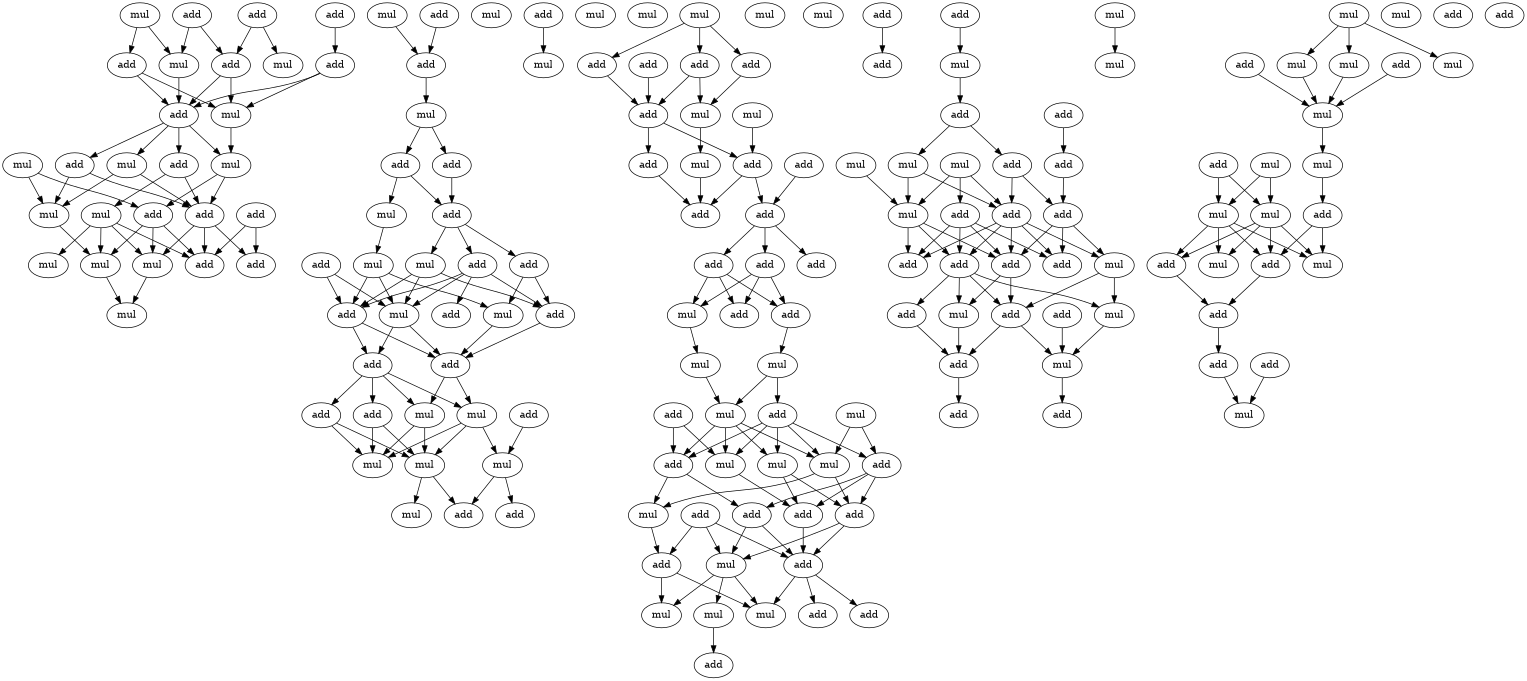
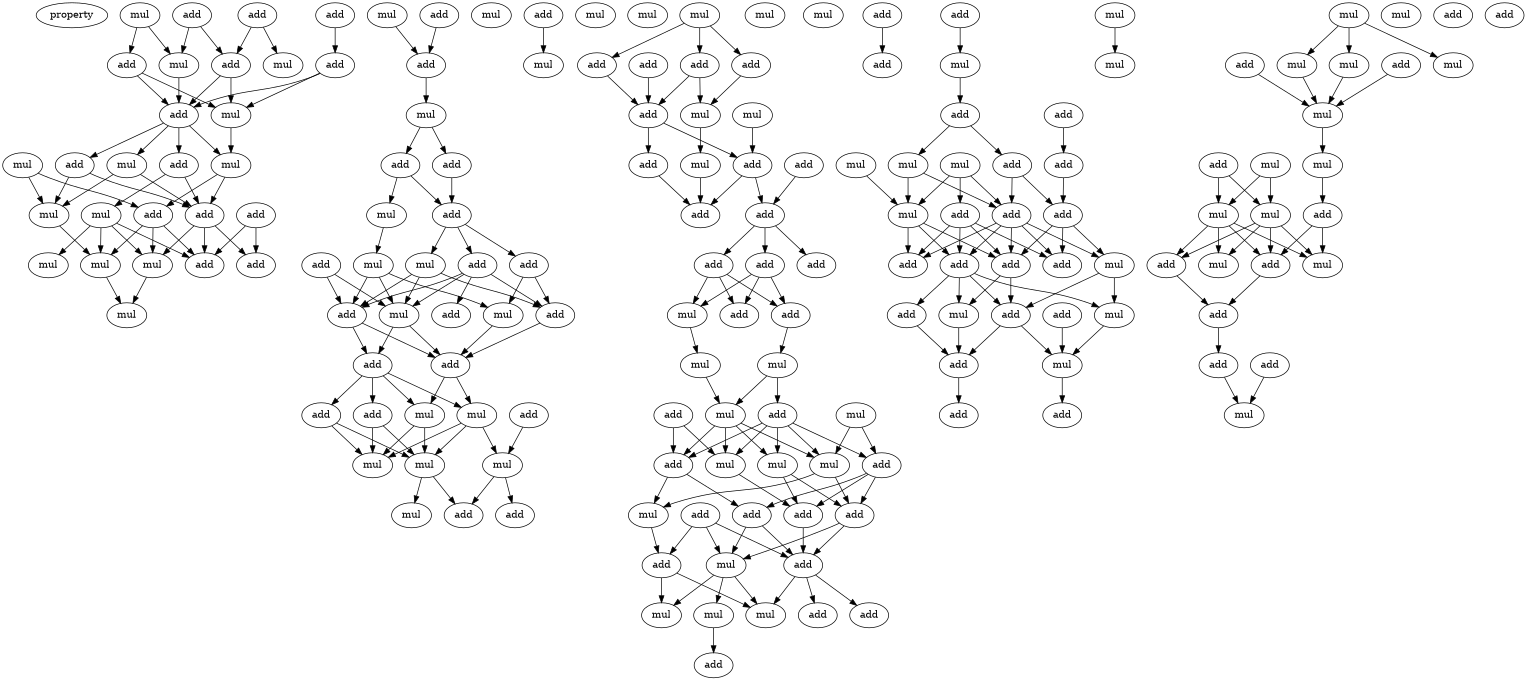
node "property": added
